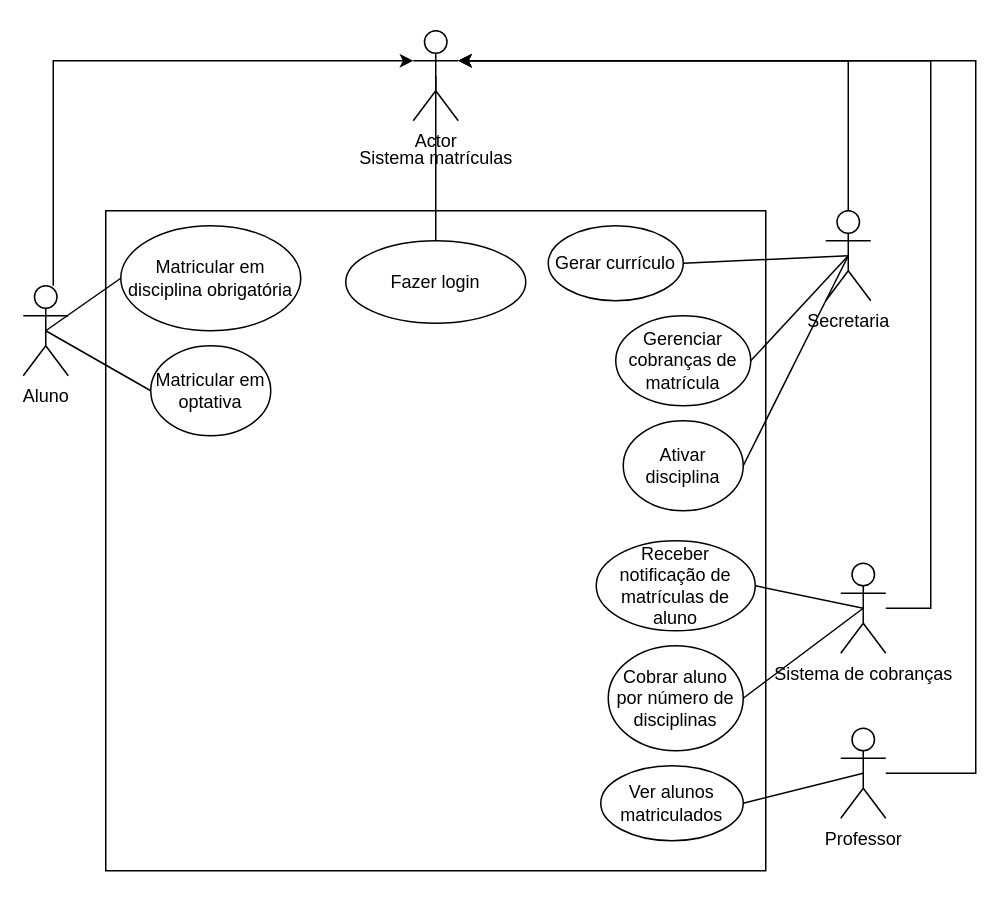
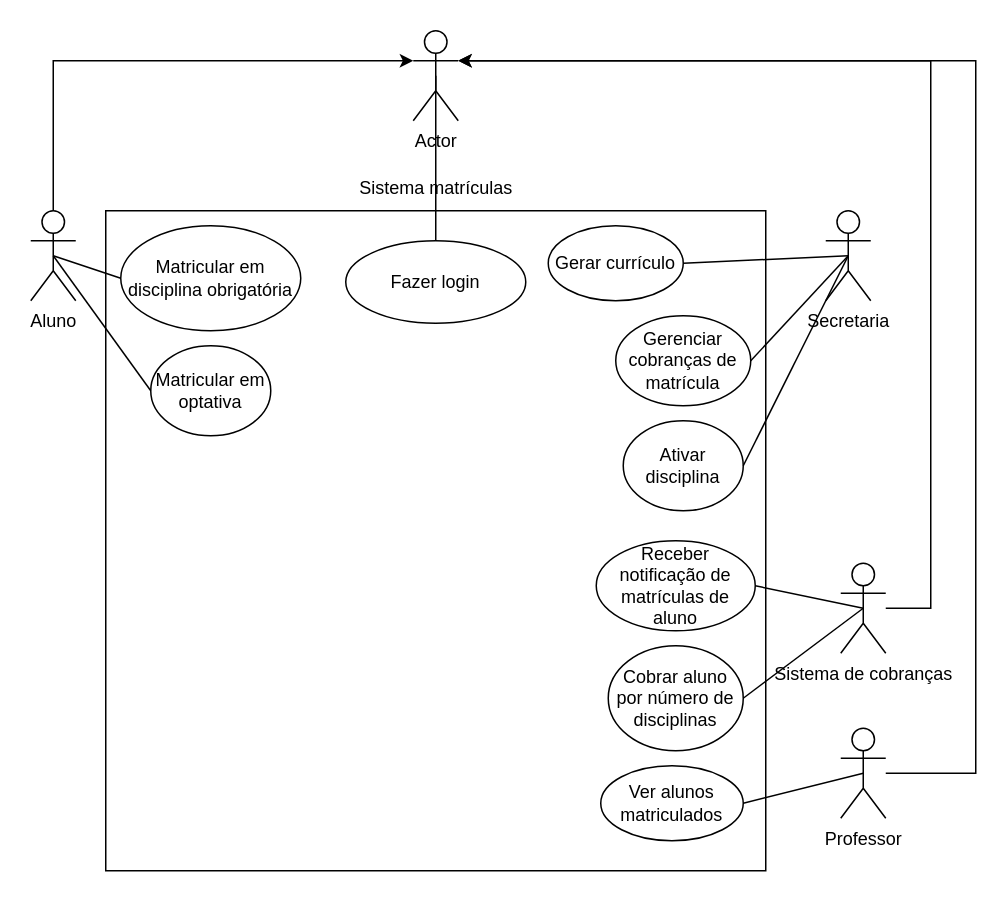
edge "Secretaria" -> "Actor": removed
node "Sistema matrículas": moved (436, 158) -> (436, 188)
node "Aluno": moved (46, 331) -> (53, 256)
